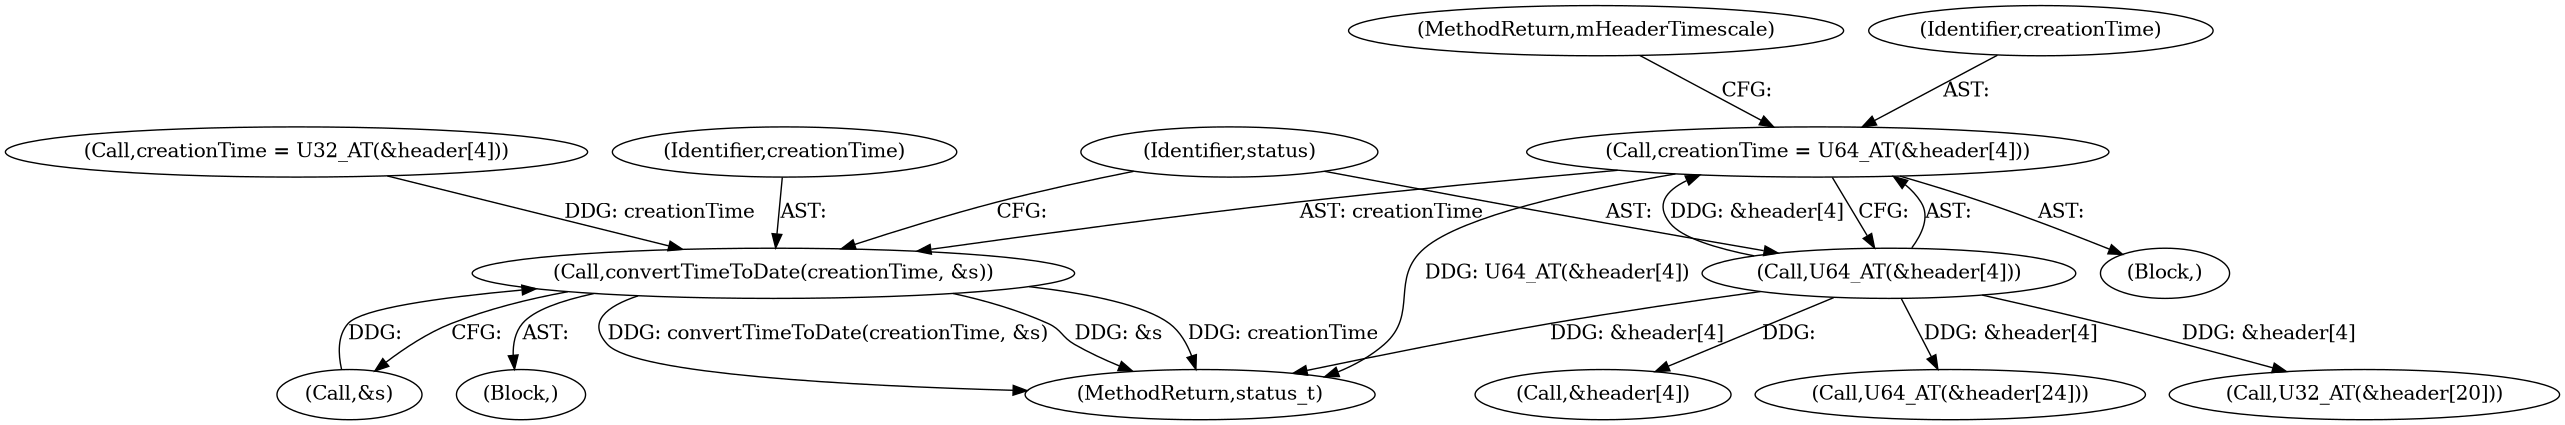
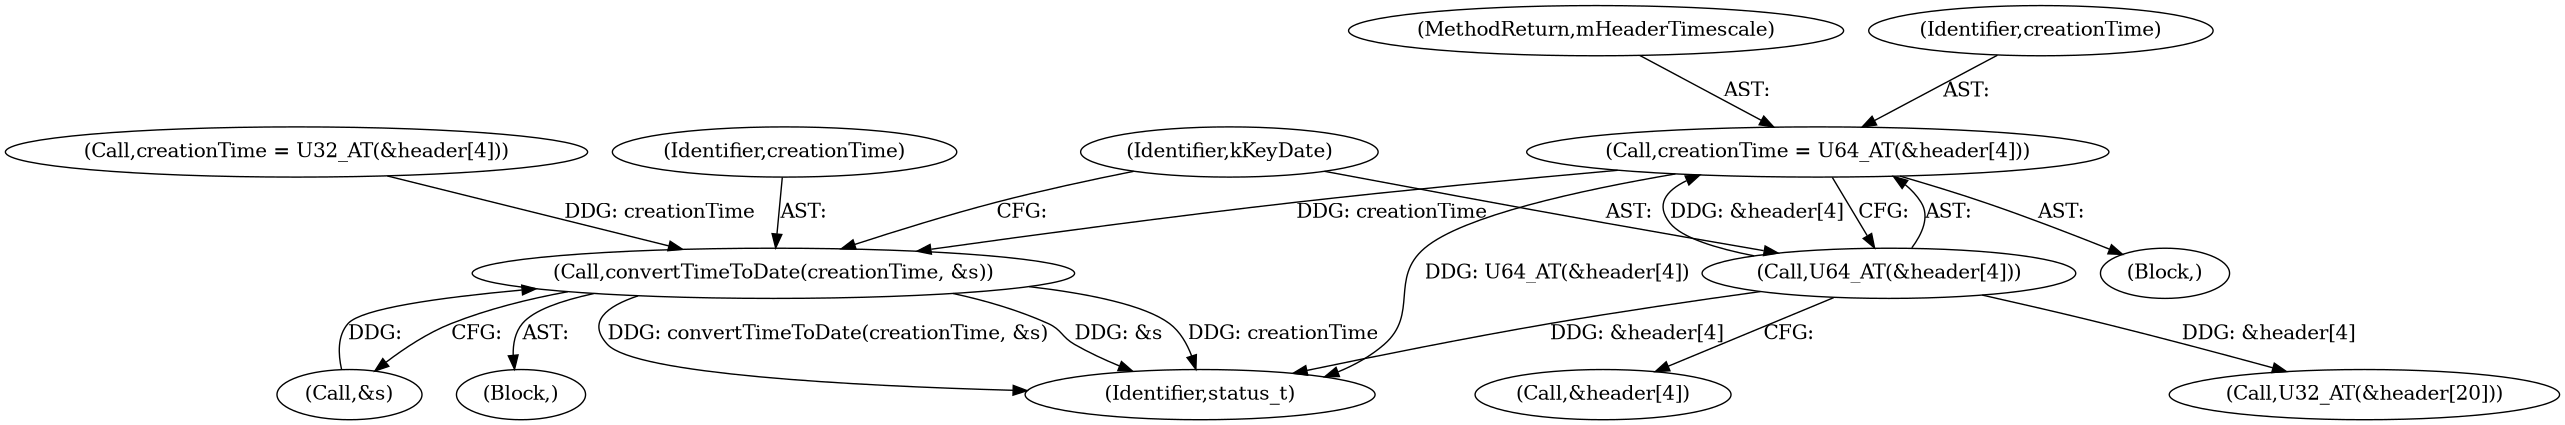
edge "(MethodReturn,mHeaderTimescale)" -> "(Call,creationTime = U64_AT(&header[4]))": label "CFG: " -> "AST: "
node "(Identifier,status)": label "(Identifier,status)" -> "(Identifier,kKeyDate)"
edge "(Call,creationTime = U64_AT(&header[4]))" -> "(Call,convertTimeToDate(creationTime, &s))": label "AST: creationTime" -> "DDG: creationTime"
edge "(Call,U64_AT(&header[4]))" -> "(Call,&header[4])": label "DDG: " -> "CFG: "
node "(MethodReturn,status_t)": label "(MethodReturn,status_t)" -> "(Identifier,status_t)"
node "(Call,U64_AT(&header[24]))": removed
